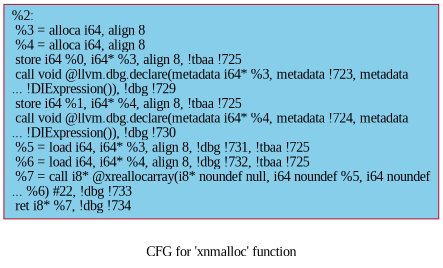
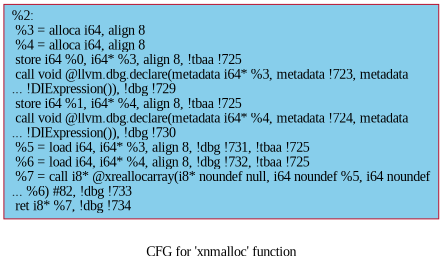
node "%2:": text "... %6) #22, !dbg !733" -> "... %6) #82, !dbg !733"
